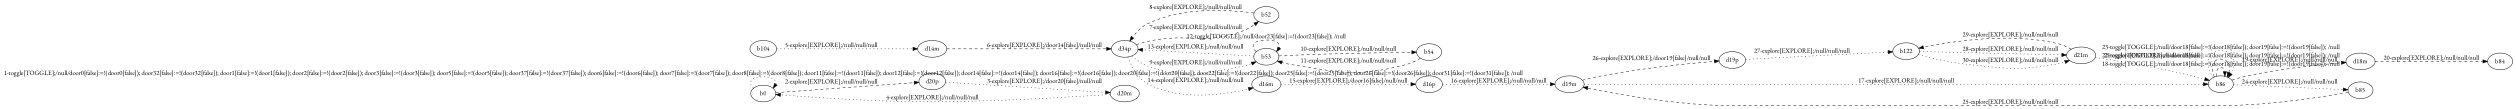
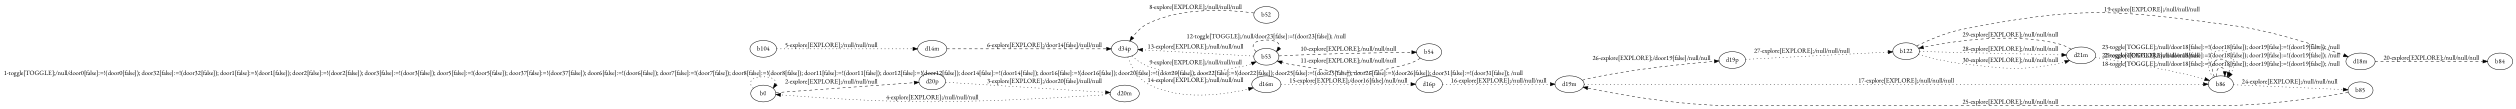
edge "d34p" -> "b52": removed, label "7-explore[EXPLORE];/null/null/null"
edge "b86" -> "d18m": now "b122" -> "d18m"
